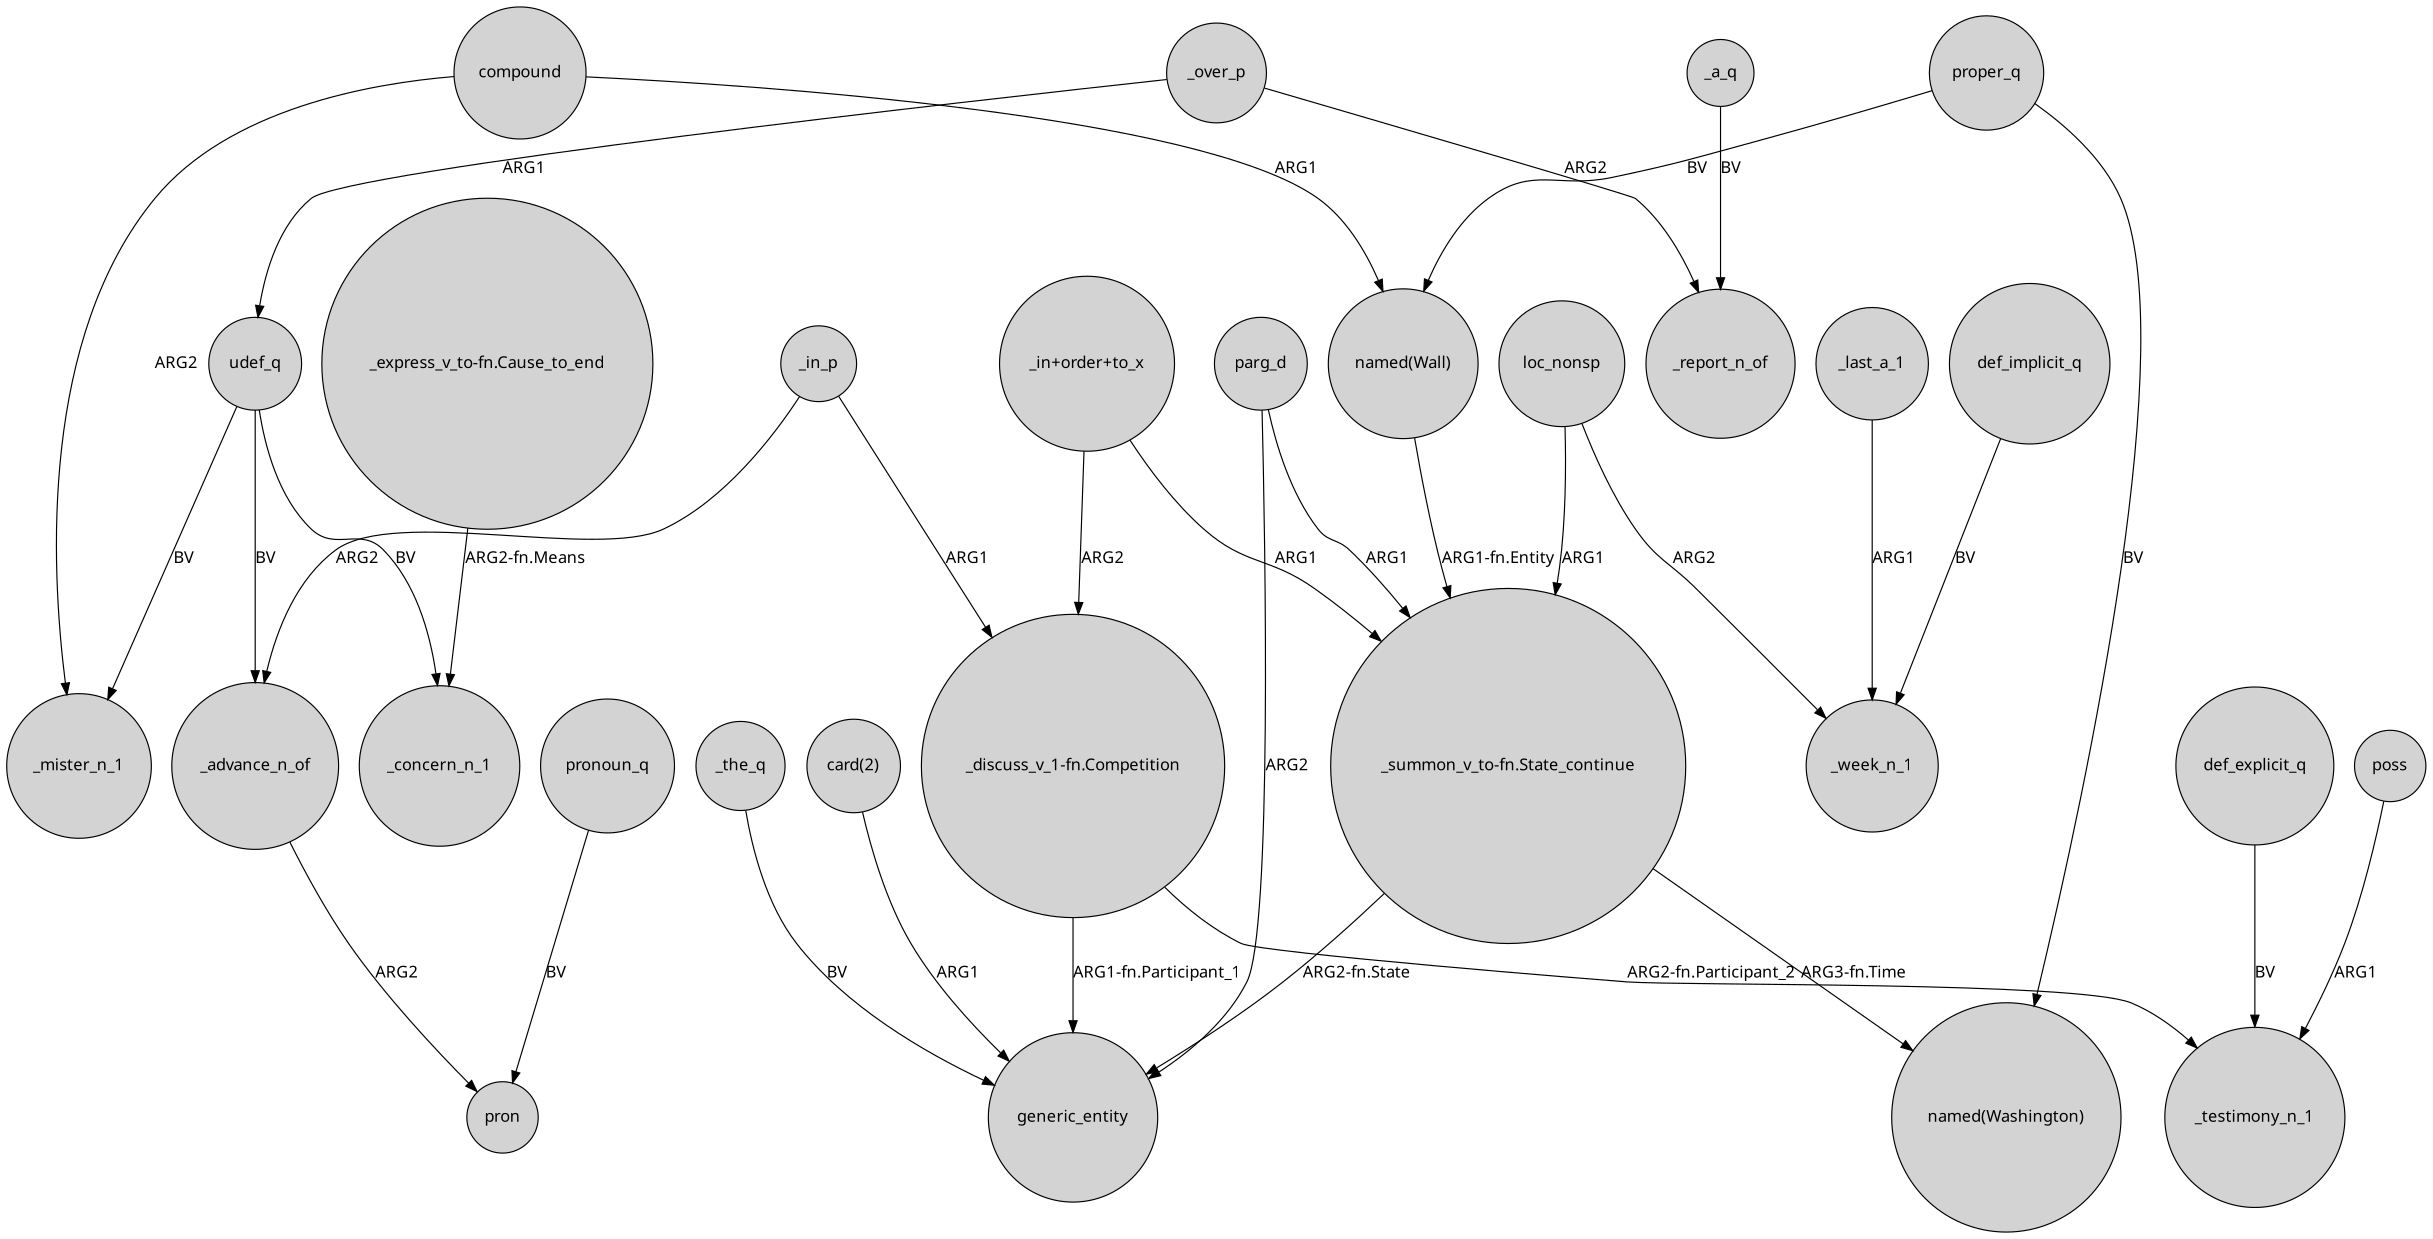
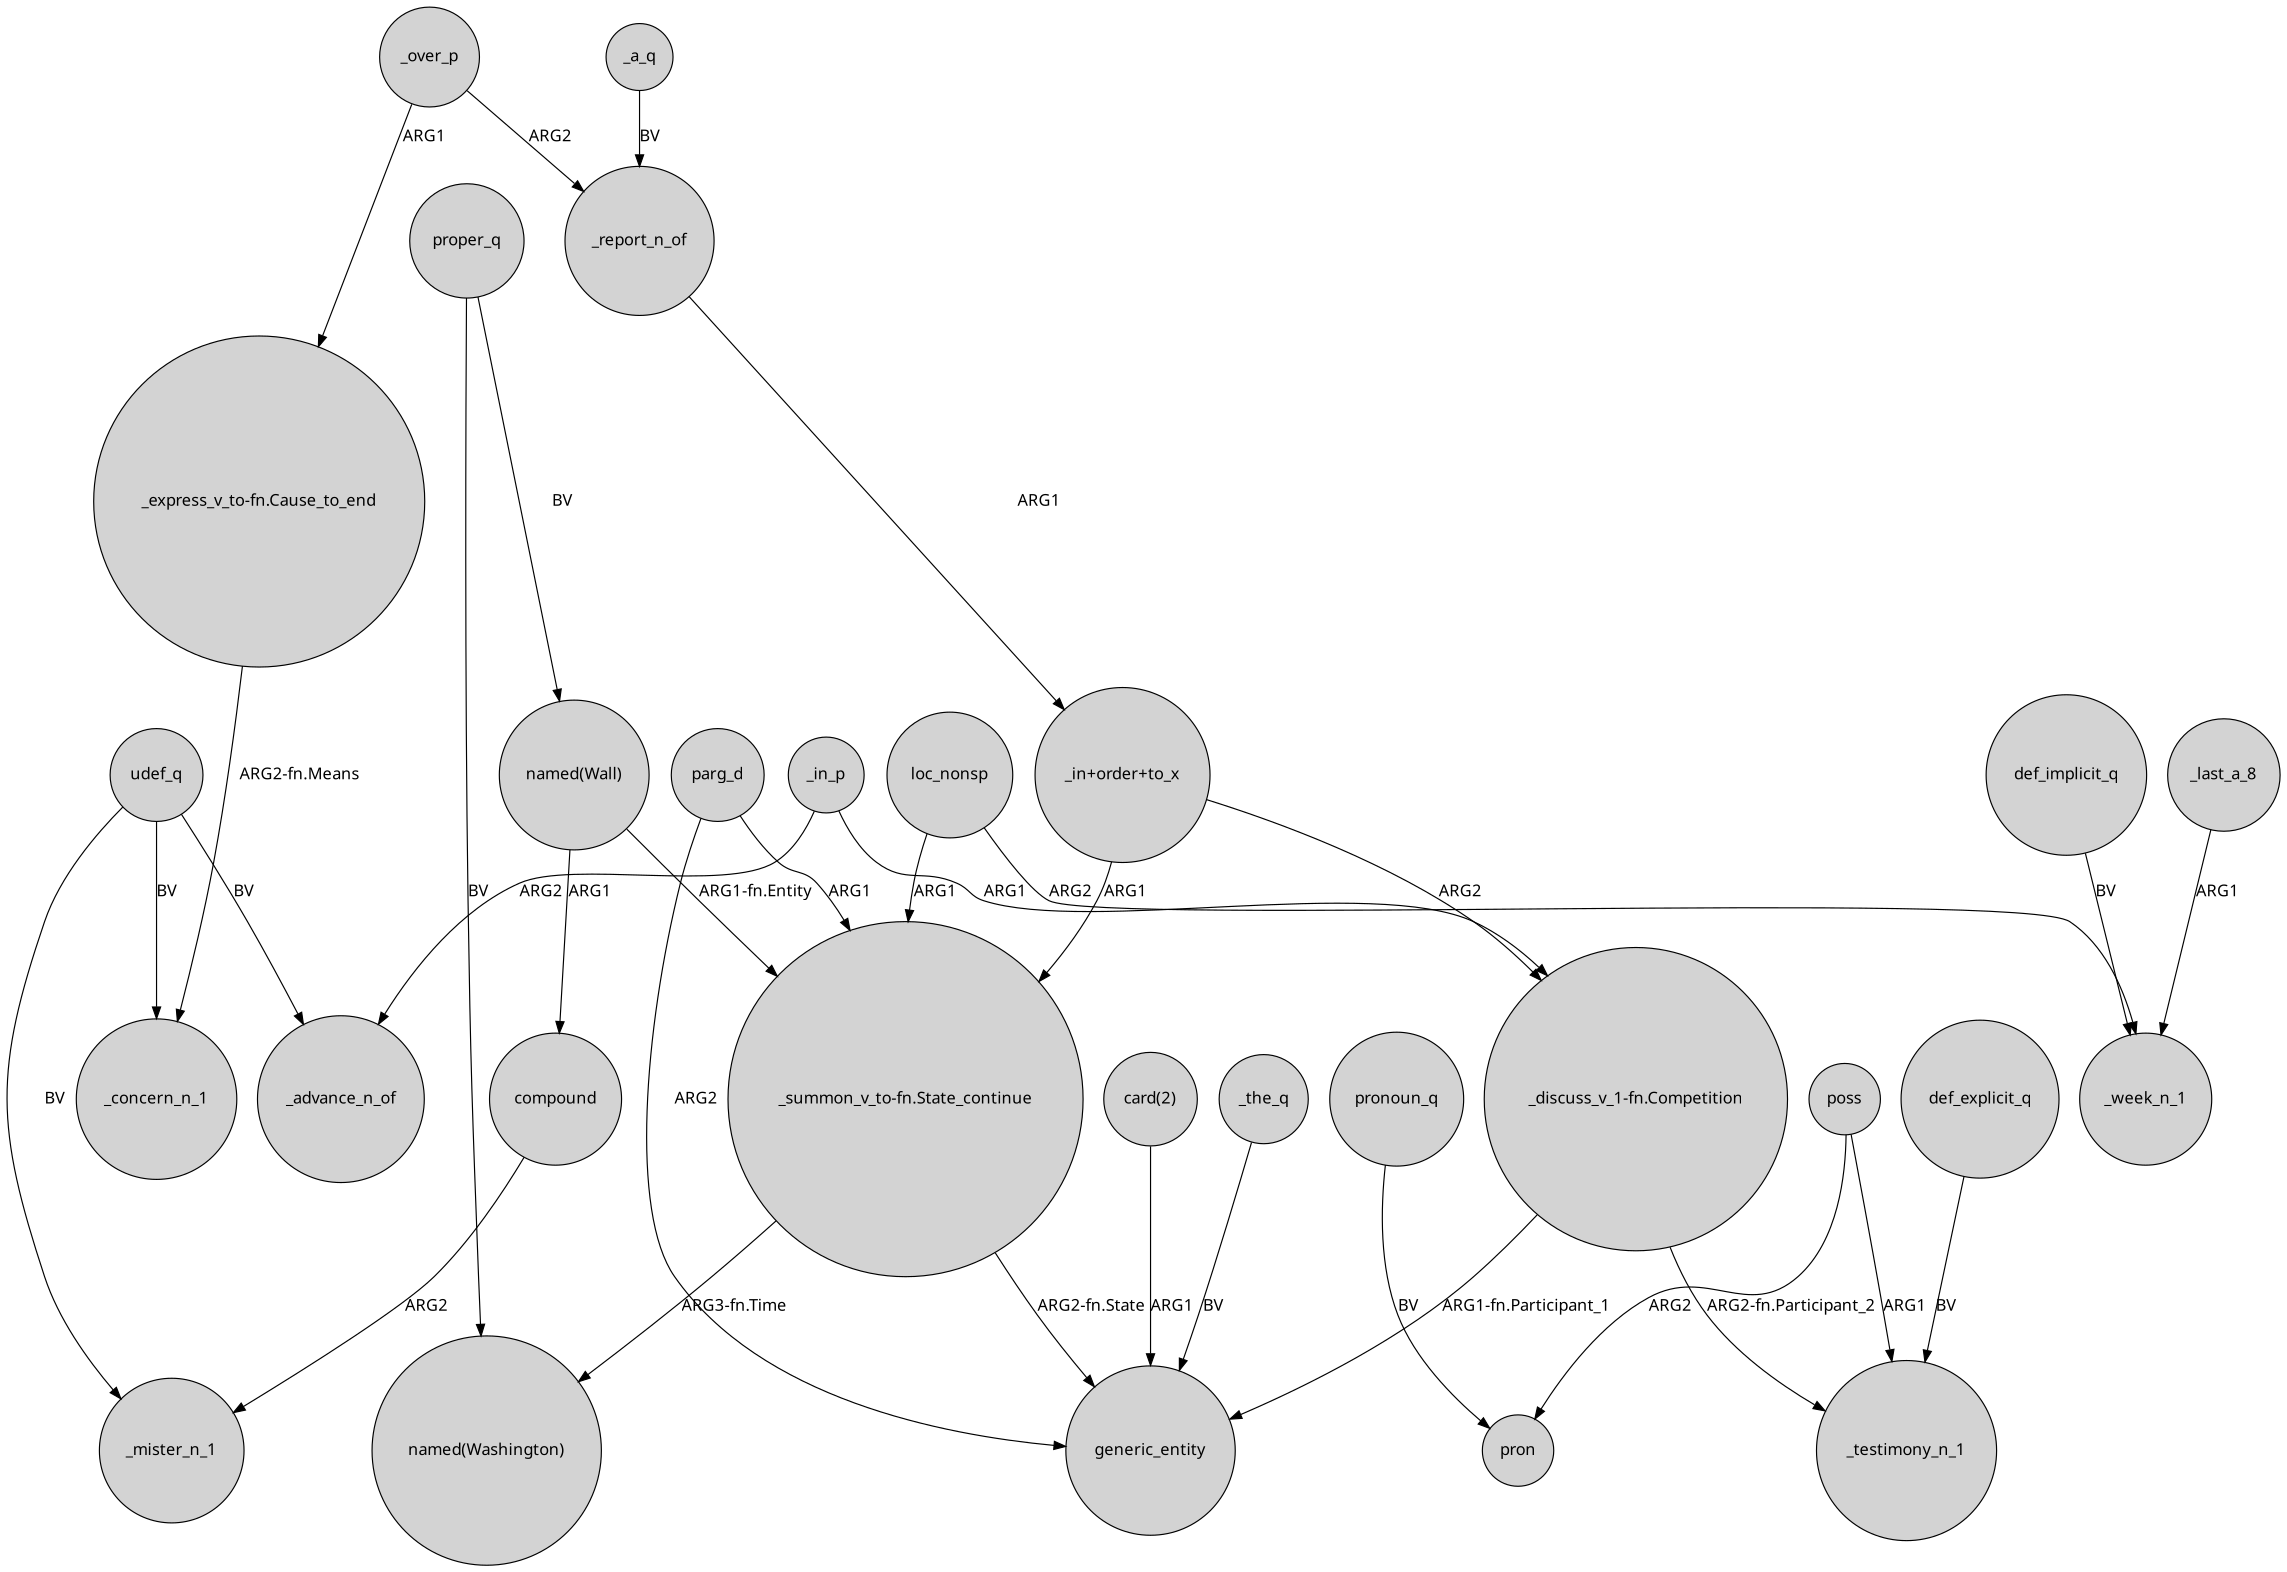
edge "compound" -> "named(Wall)": reversed
edge "_over_p" -> "udef_q": now "_over_p" -> "_express_v_to-fn.Cause_to_end"
node "_last_a_1": label "_last_a_1" -> "_last_a_8"
edge "_report_n_of" -> "_in+order+to_x": added, label "ARG1"
edge "_advance_n_of" -> "pron": now "poss" -> "pron"
